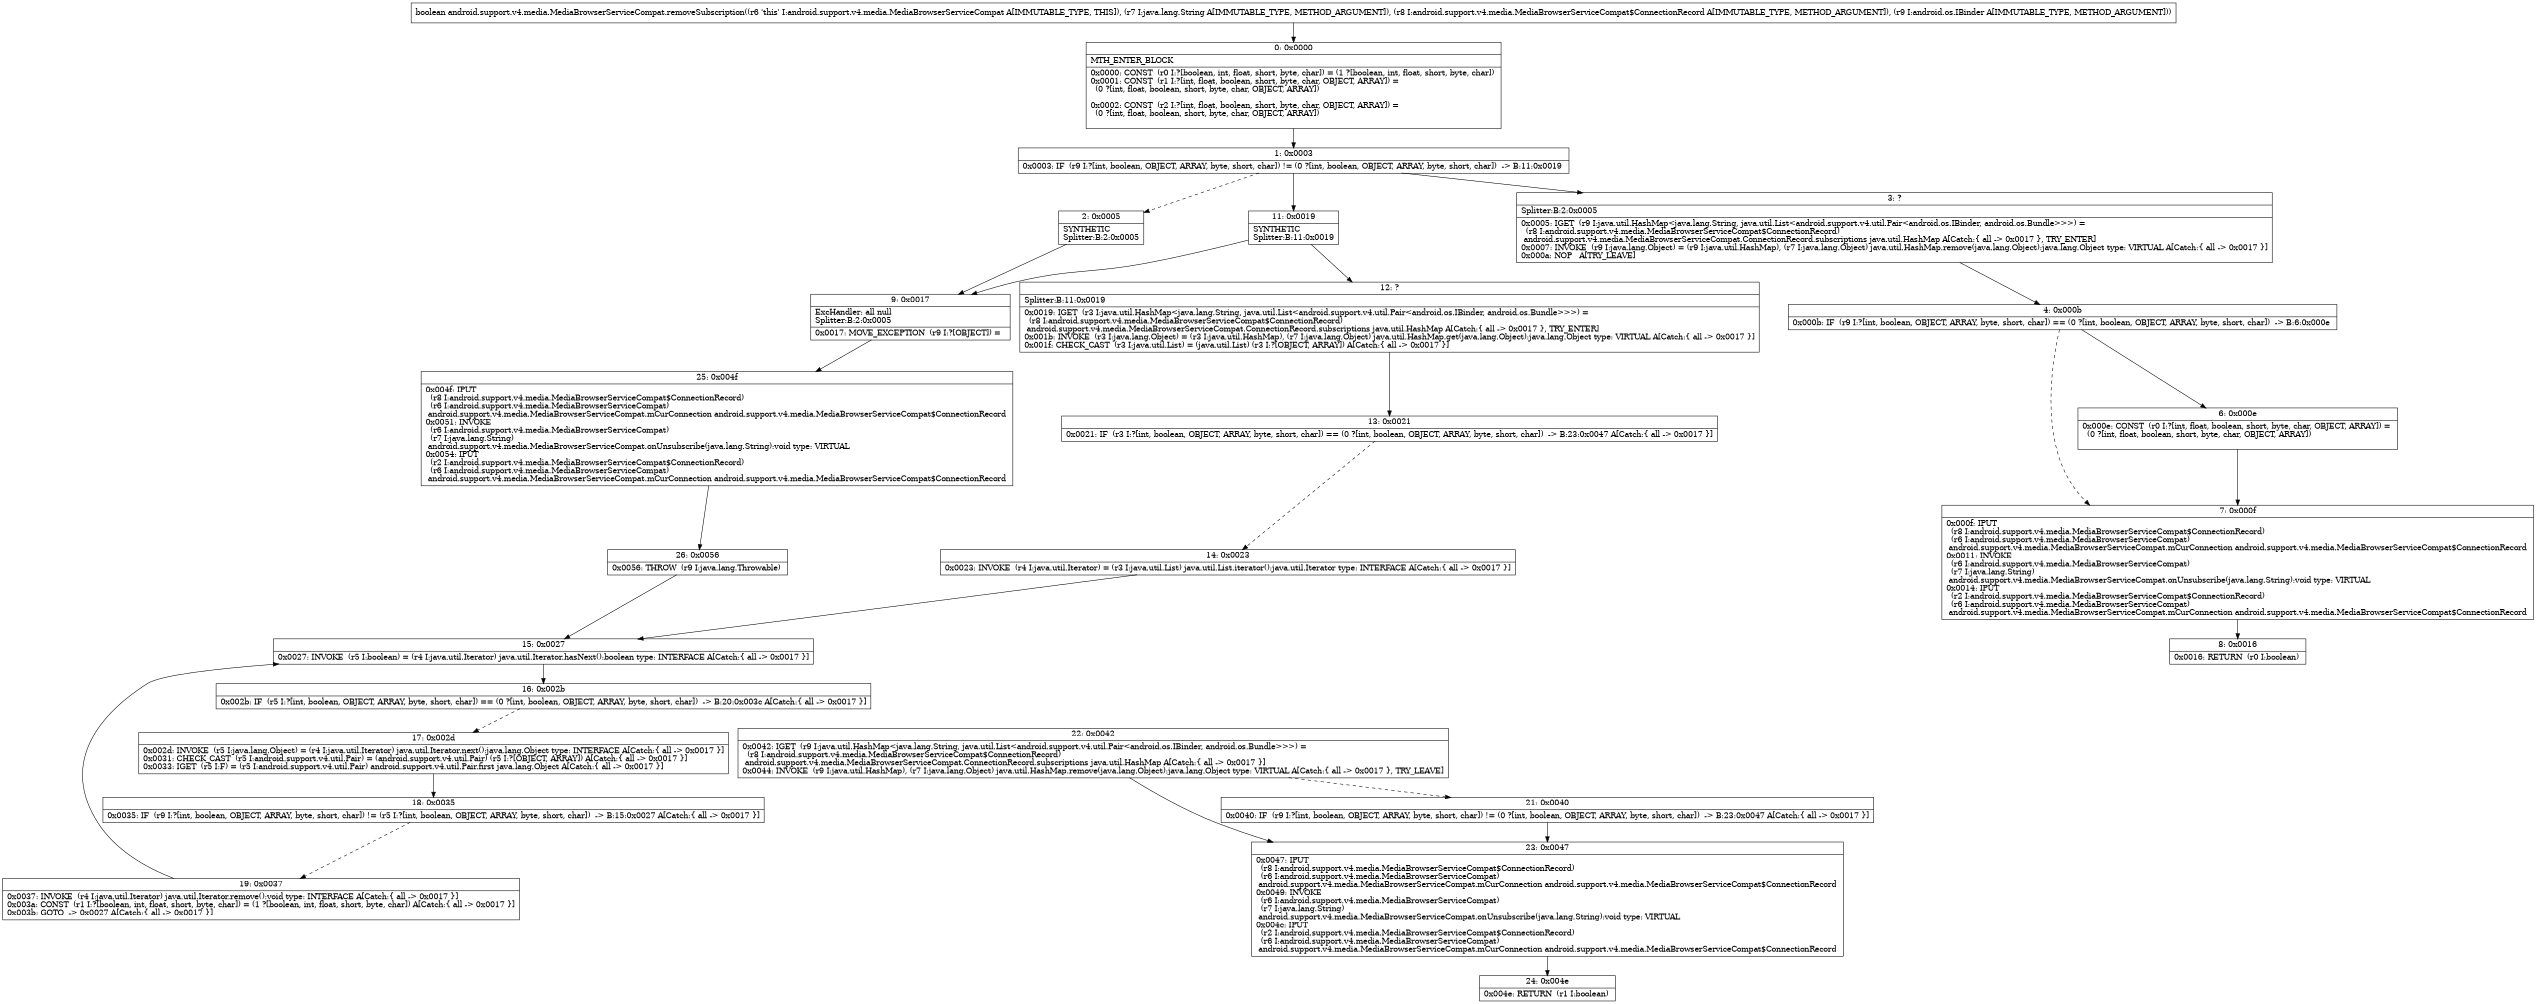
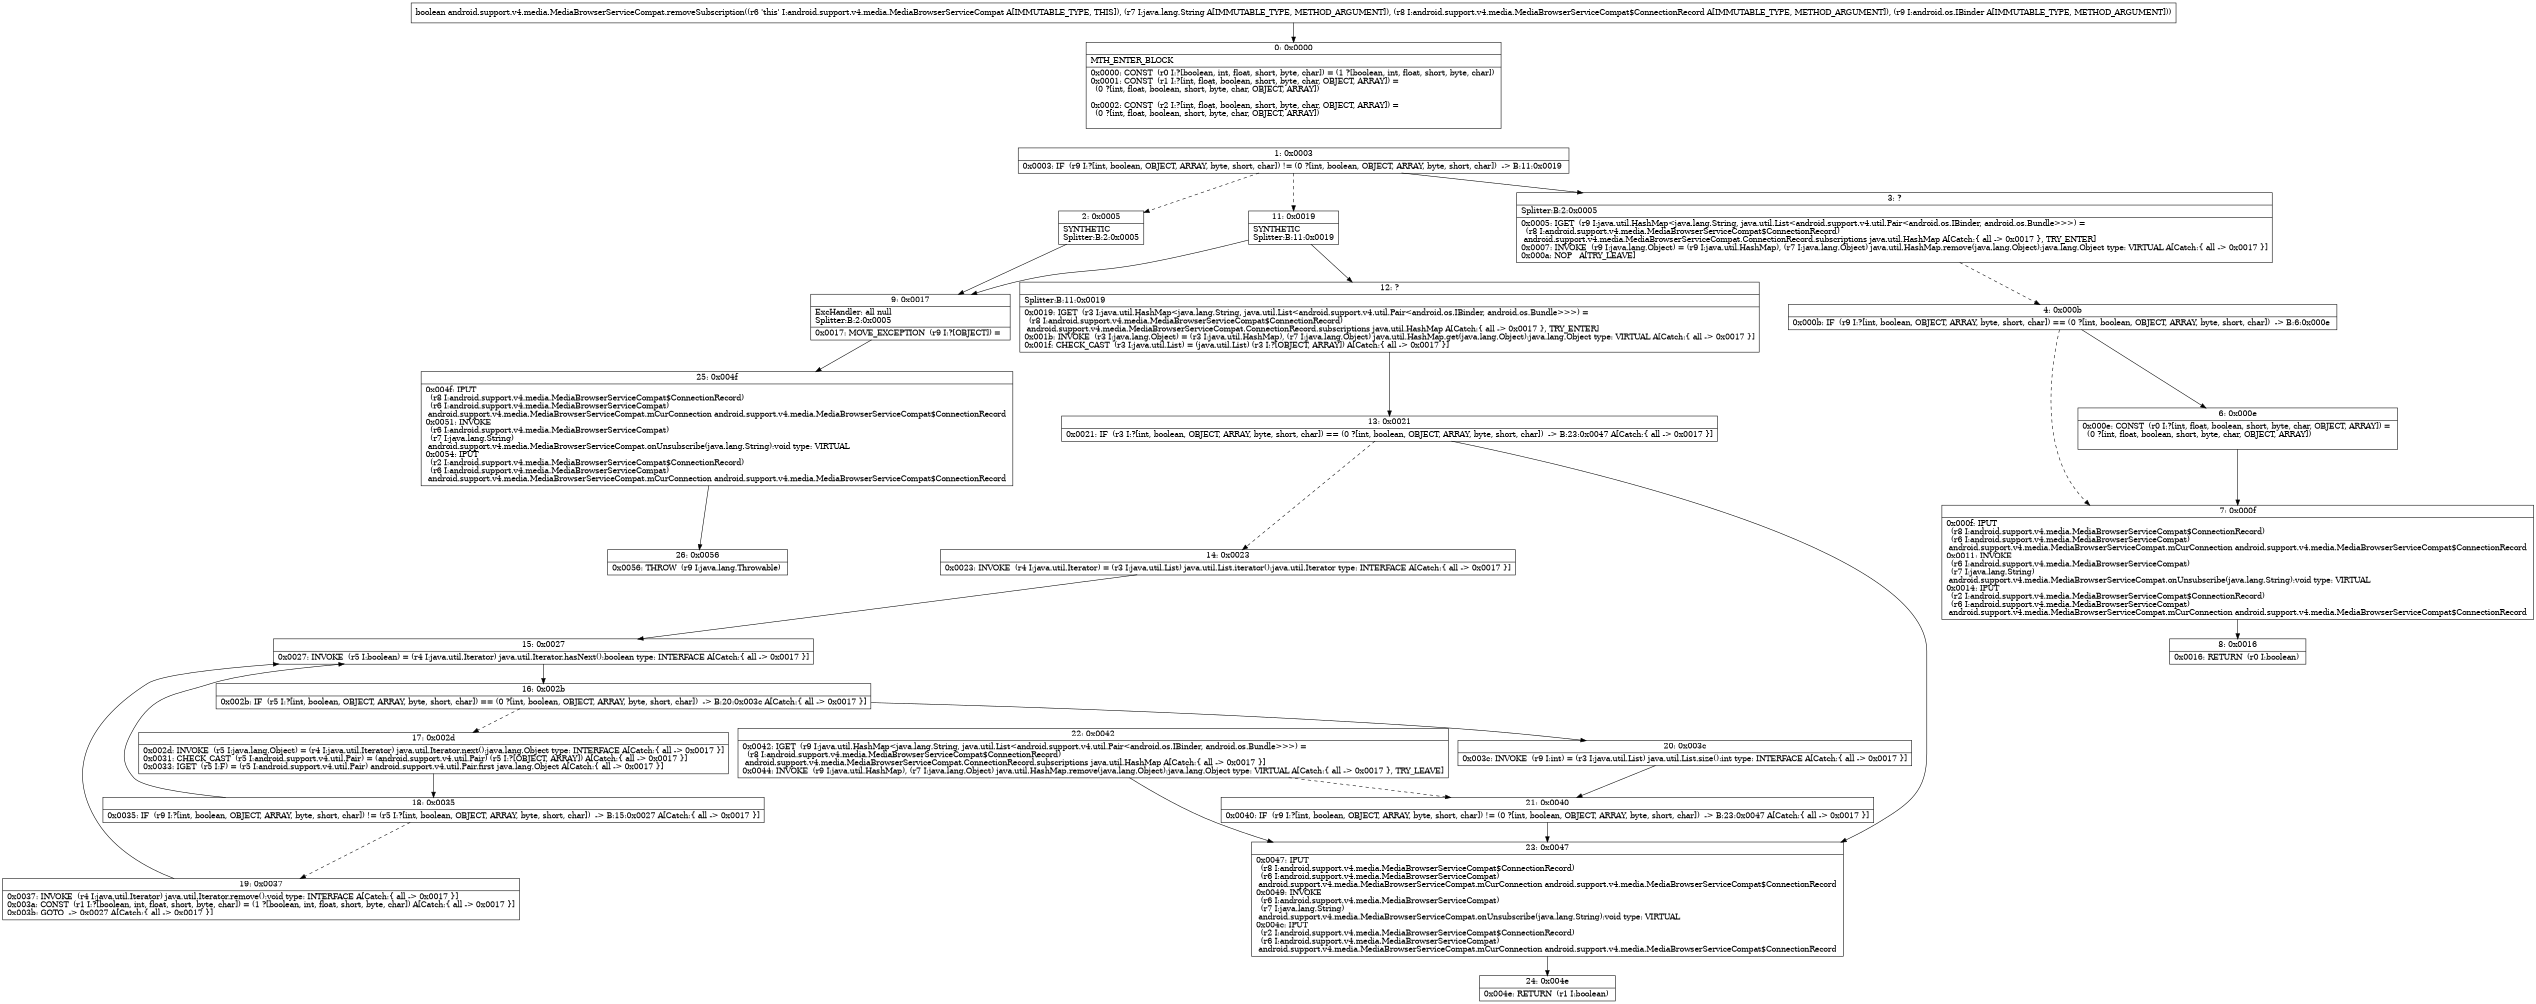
edge "0: 0x0000" -> "1: 0x0003": removed
edge "1: 0x0003" -> "11: 0x0019": style solid -> dashed
edge "3: ?" -> "4: 0x000b": style solid -> dashed
edge "13: 0x0021" -> "23: 0x0047": added
edge "26: 0x0056" -> "15: 0x0027": now "18: 0x0035" -> "15: 0x0027"
node "20: 0x003c": added
